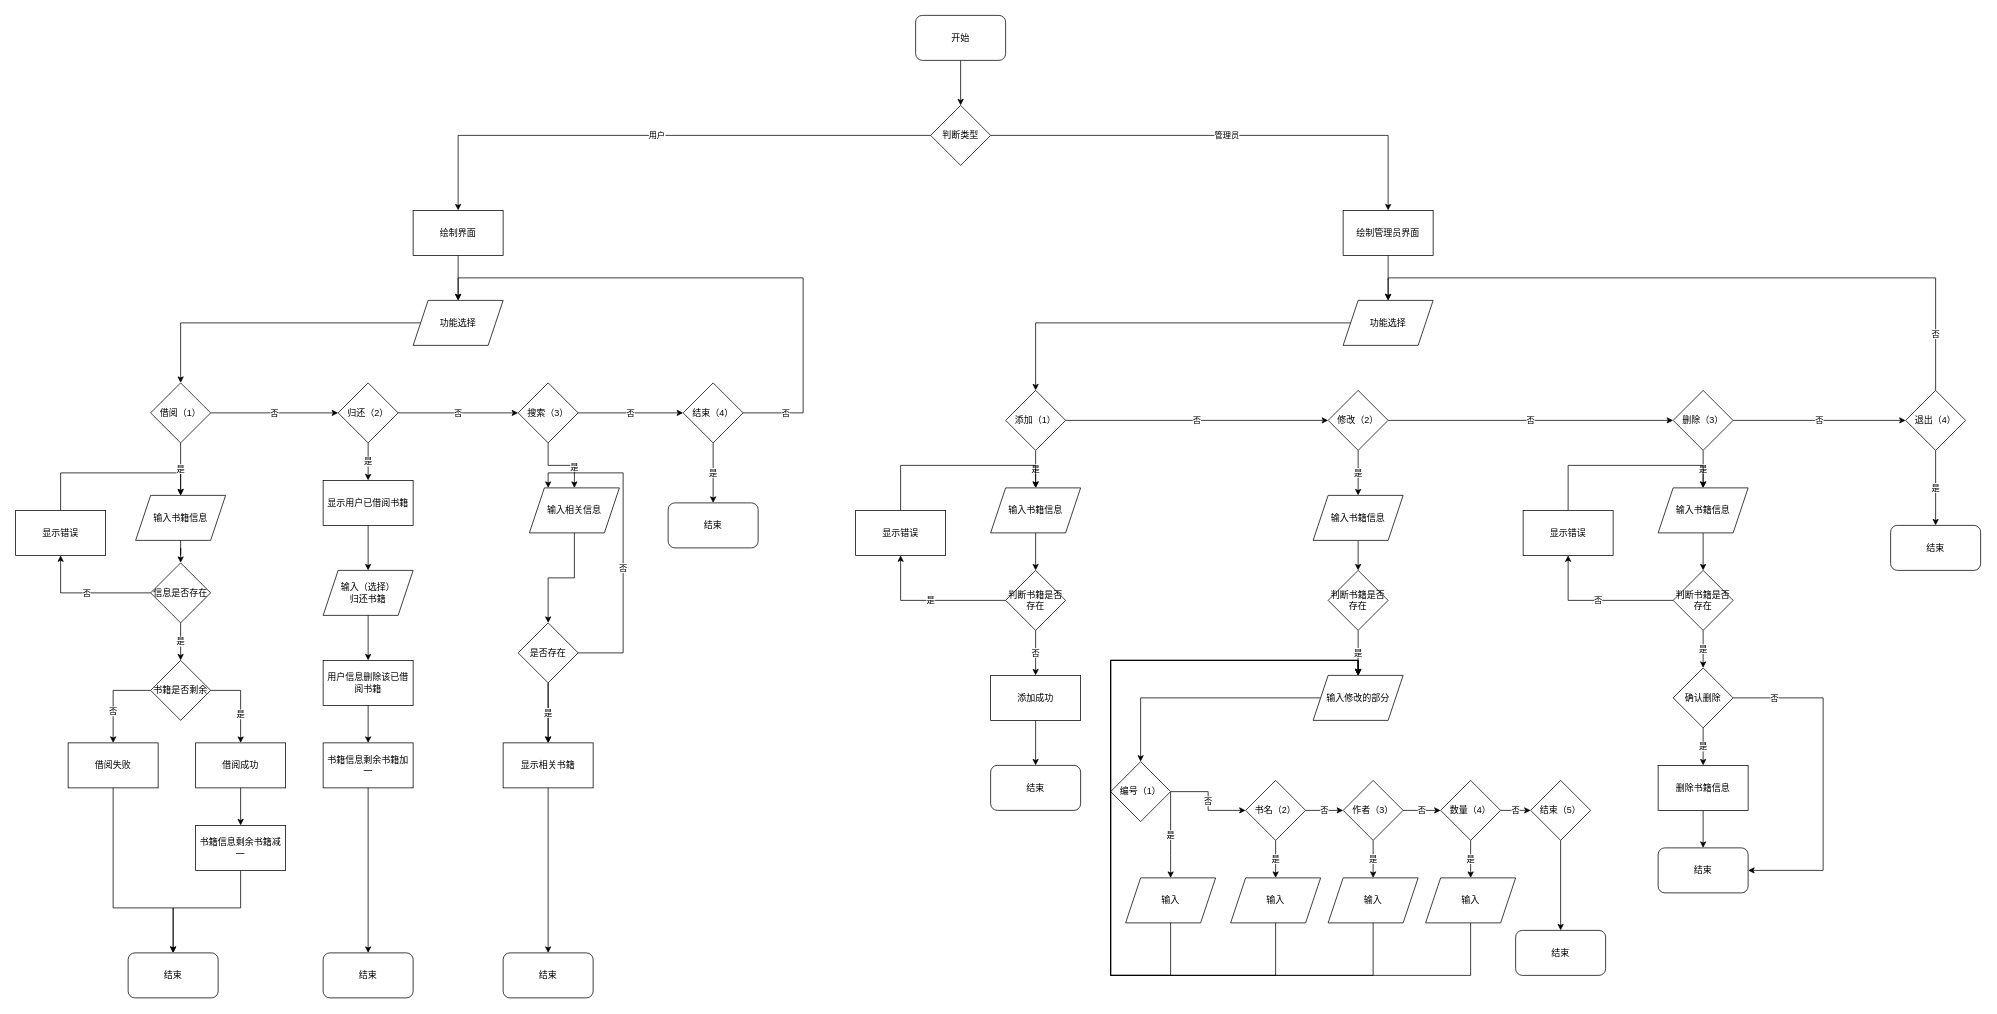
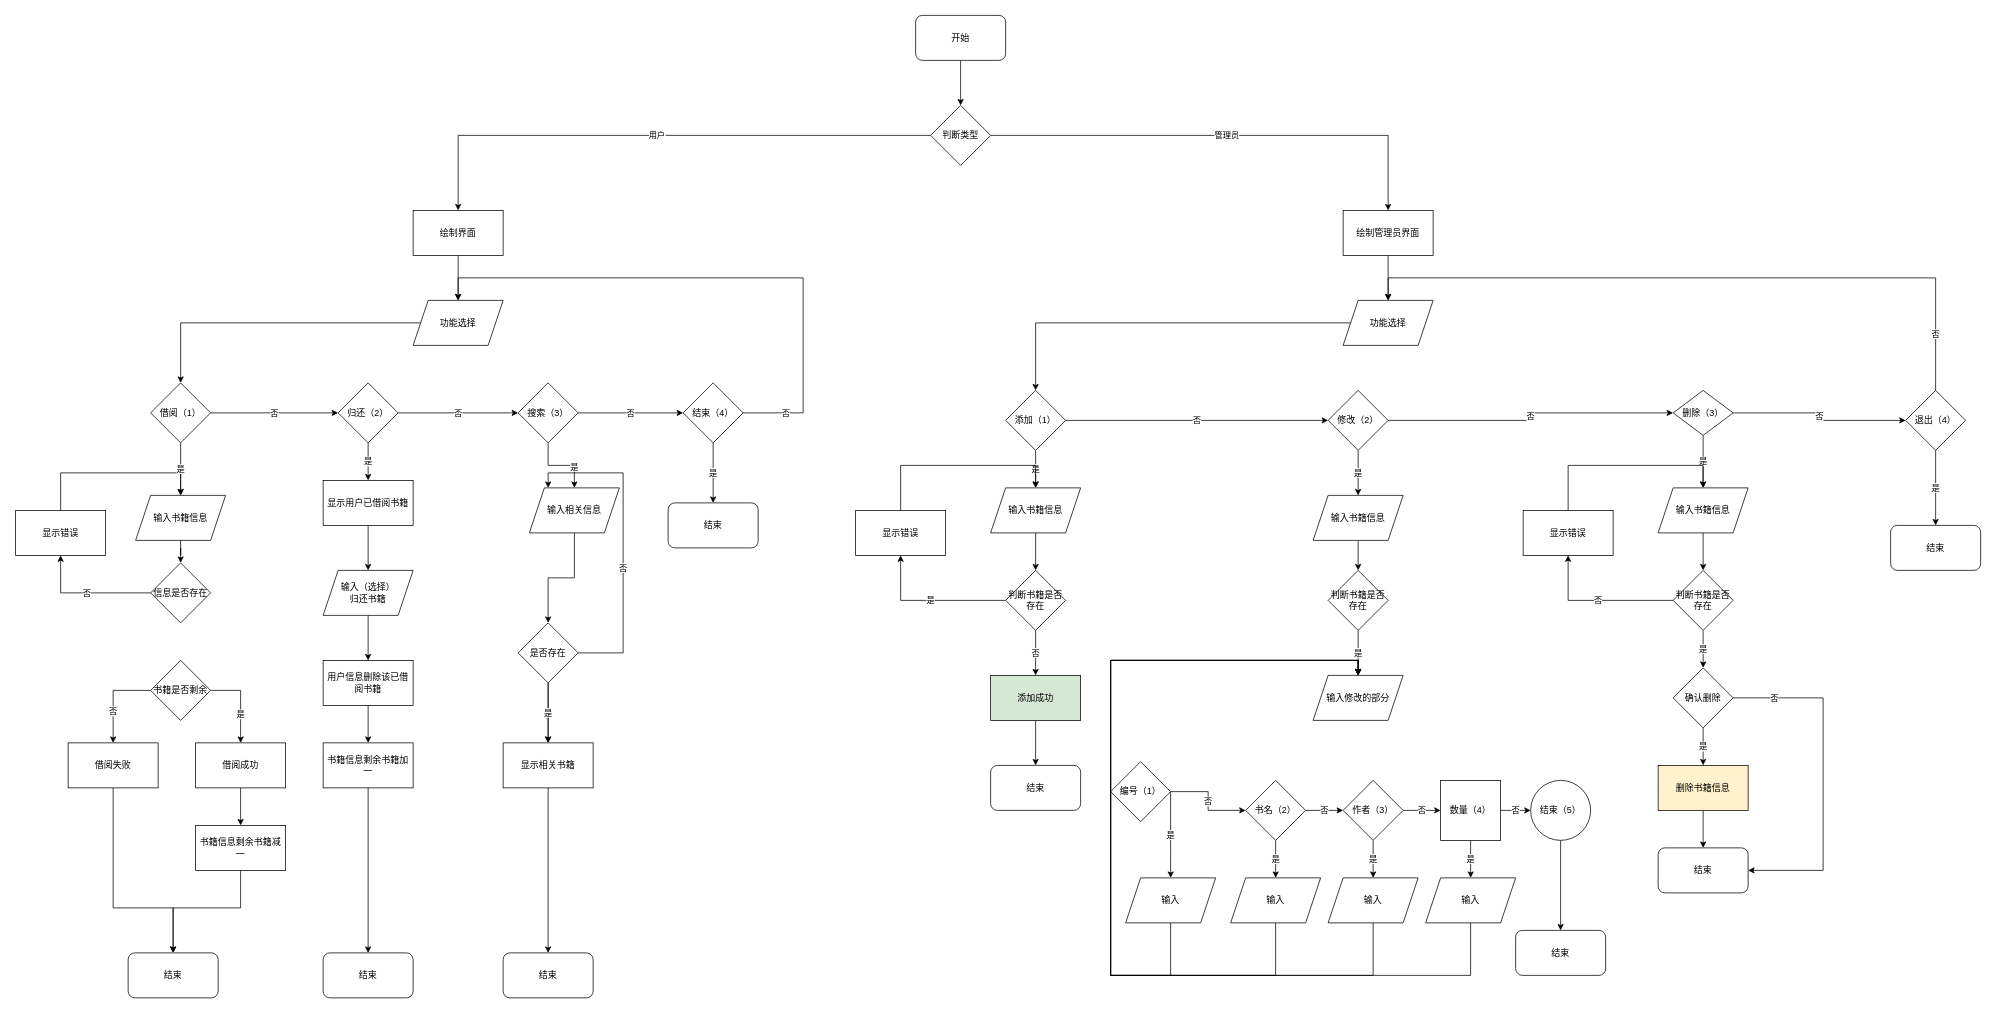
node "删除（3）": size 60x60 -> 60x45
edge "信息是否存在" -> "书籍是否剩余": removed, label "是"
node "添加成功": fillcolor #ffffff -> #d5e8d4
edge "输入修改的部分" -> "编号（1）": removed
node "删除书籍信息": fillcolor #ffffff -> #fff2cc
node "数量（4）": shape diamond -> rectangle
node "结束（5）": shape diamond -> ellipse
